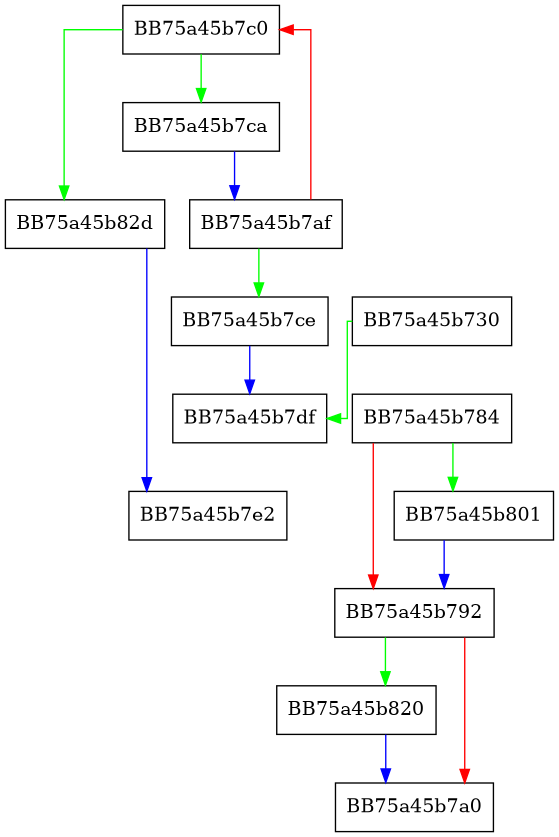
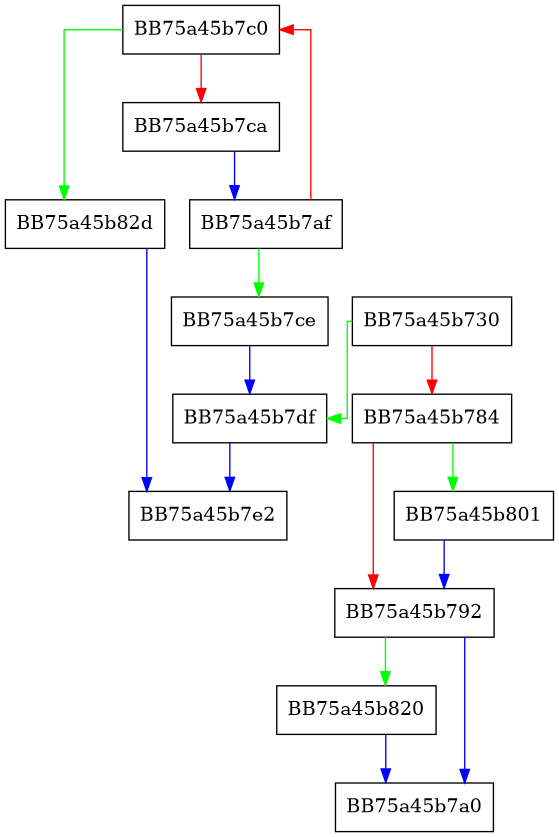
edge "BB75a45b7c0" -> "BB75a45b7ca": color green -> red
edge "BB75a45b730" -> "BB75a45b784": added
edge "BB75a45b7df" -> "BB75a45b7e2": added
edge "BB75a45b792" -> "BB75a45b7a0": color red -> blue
